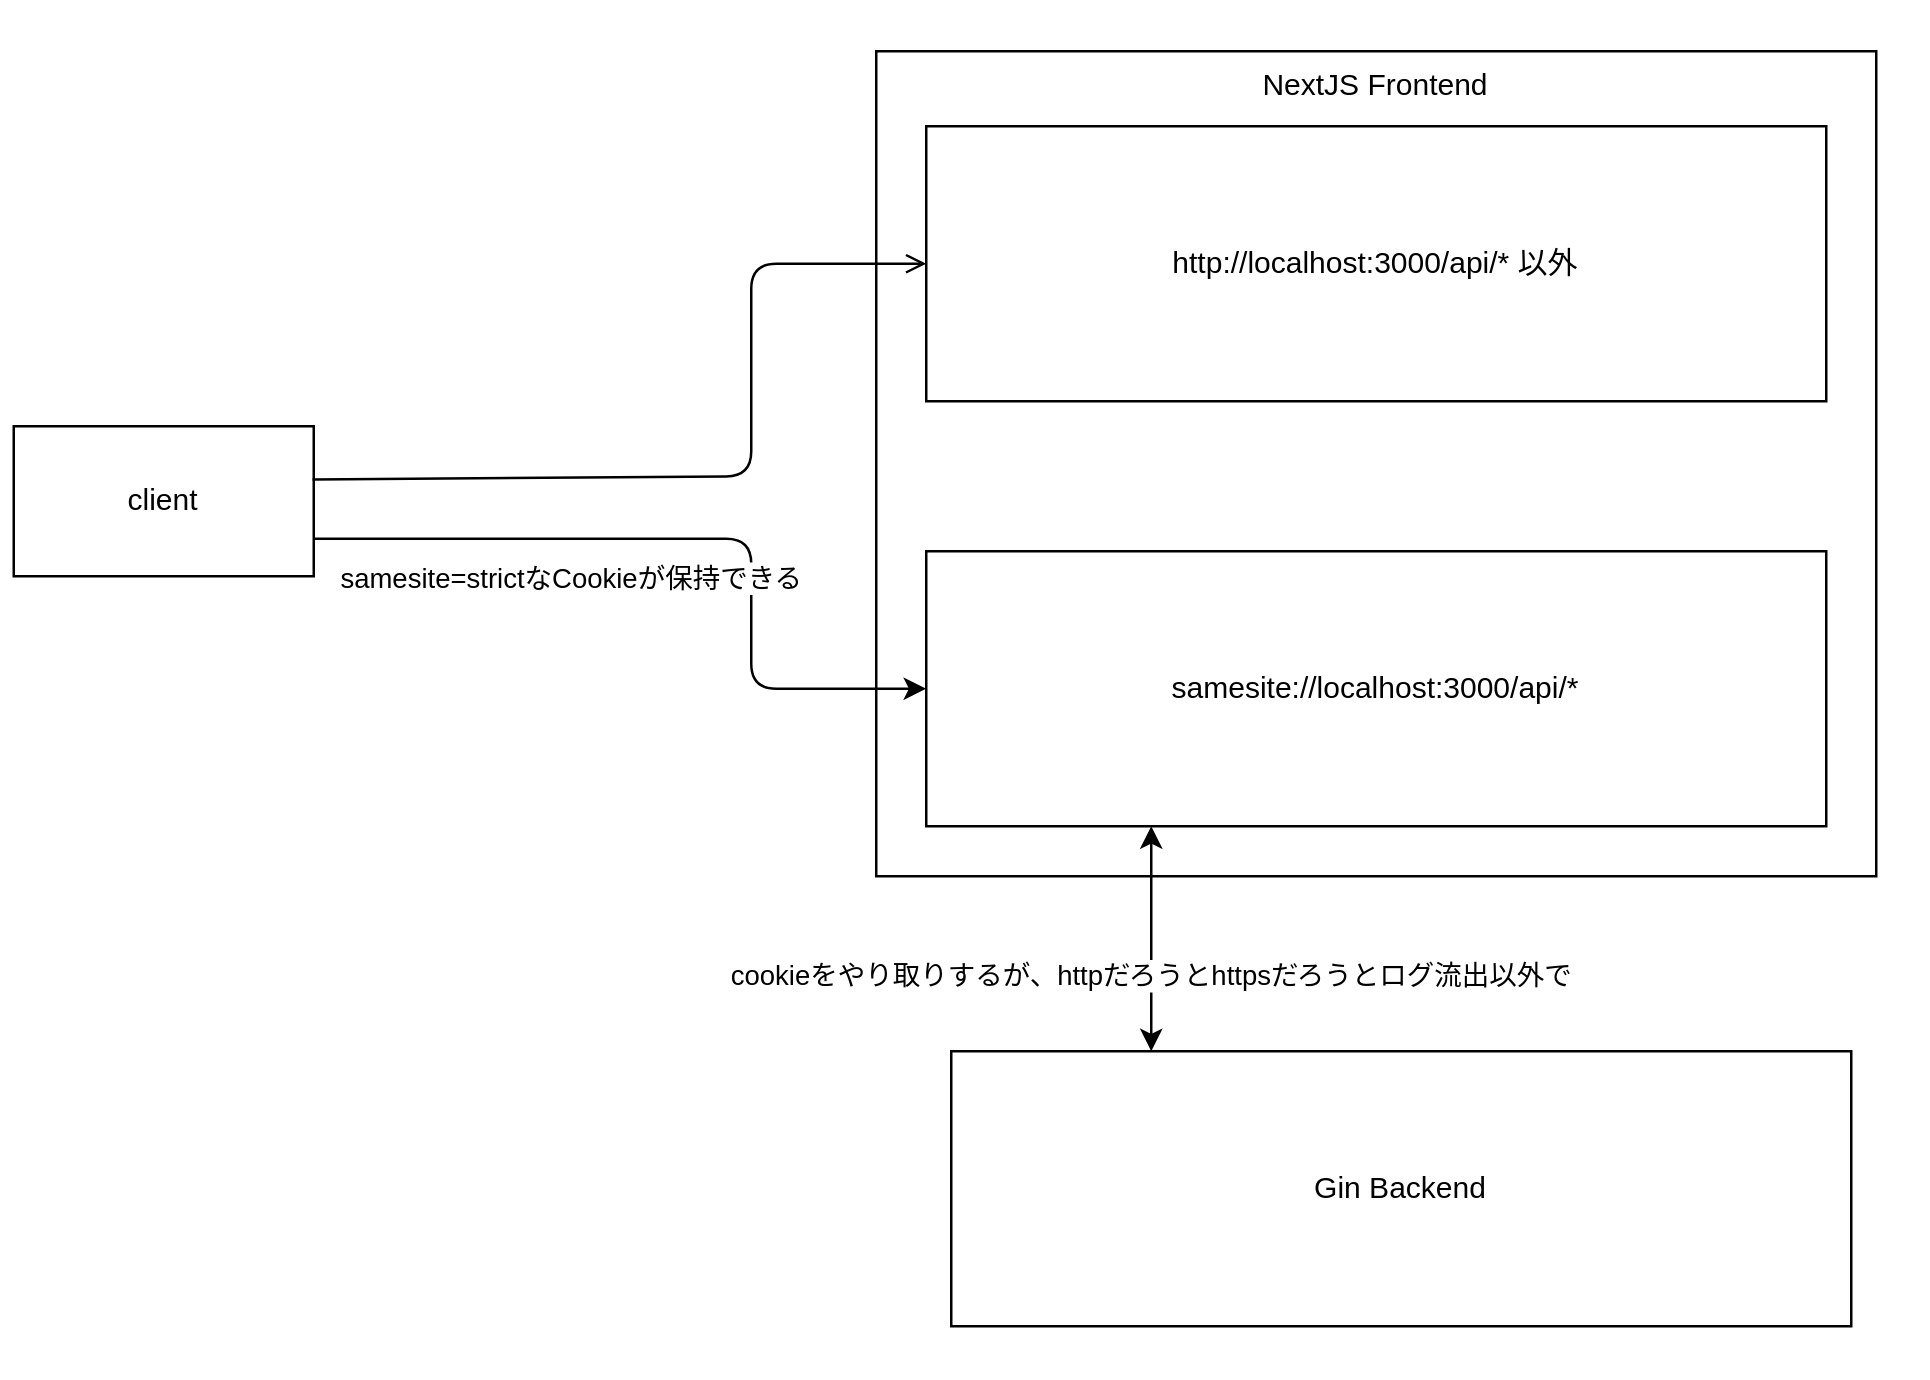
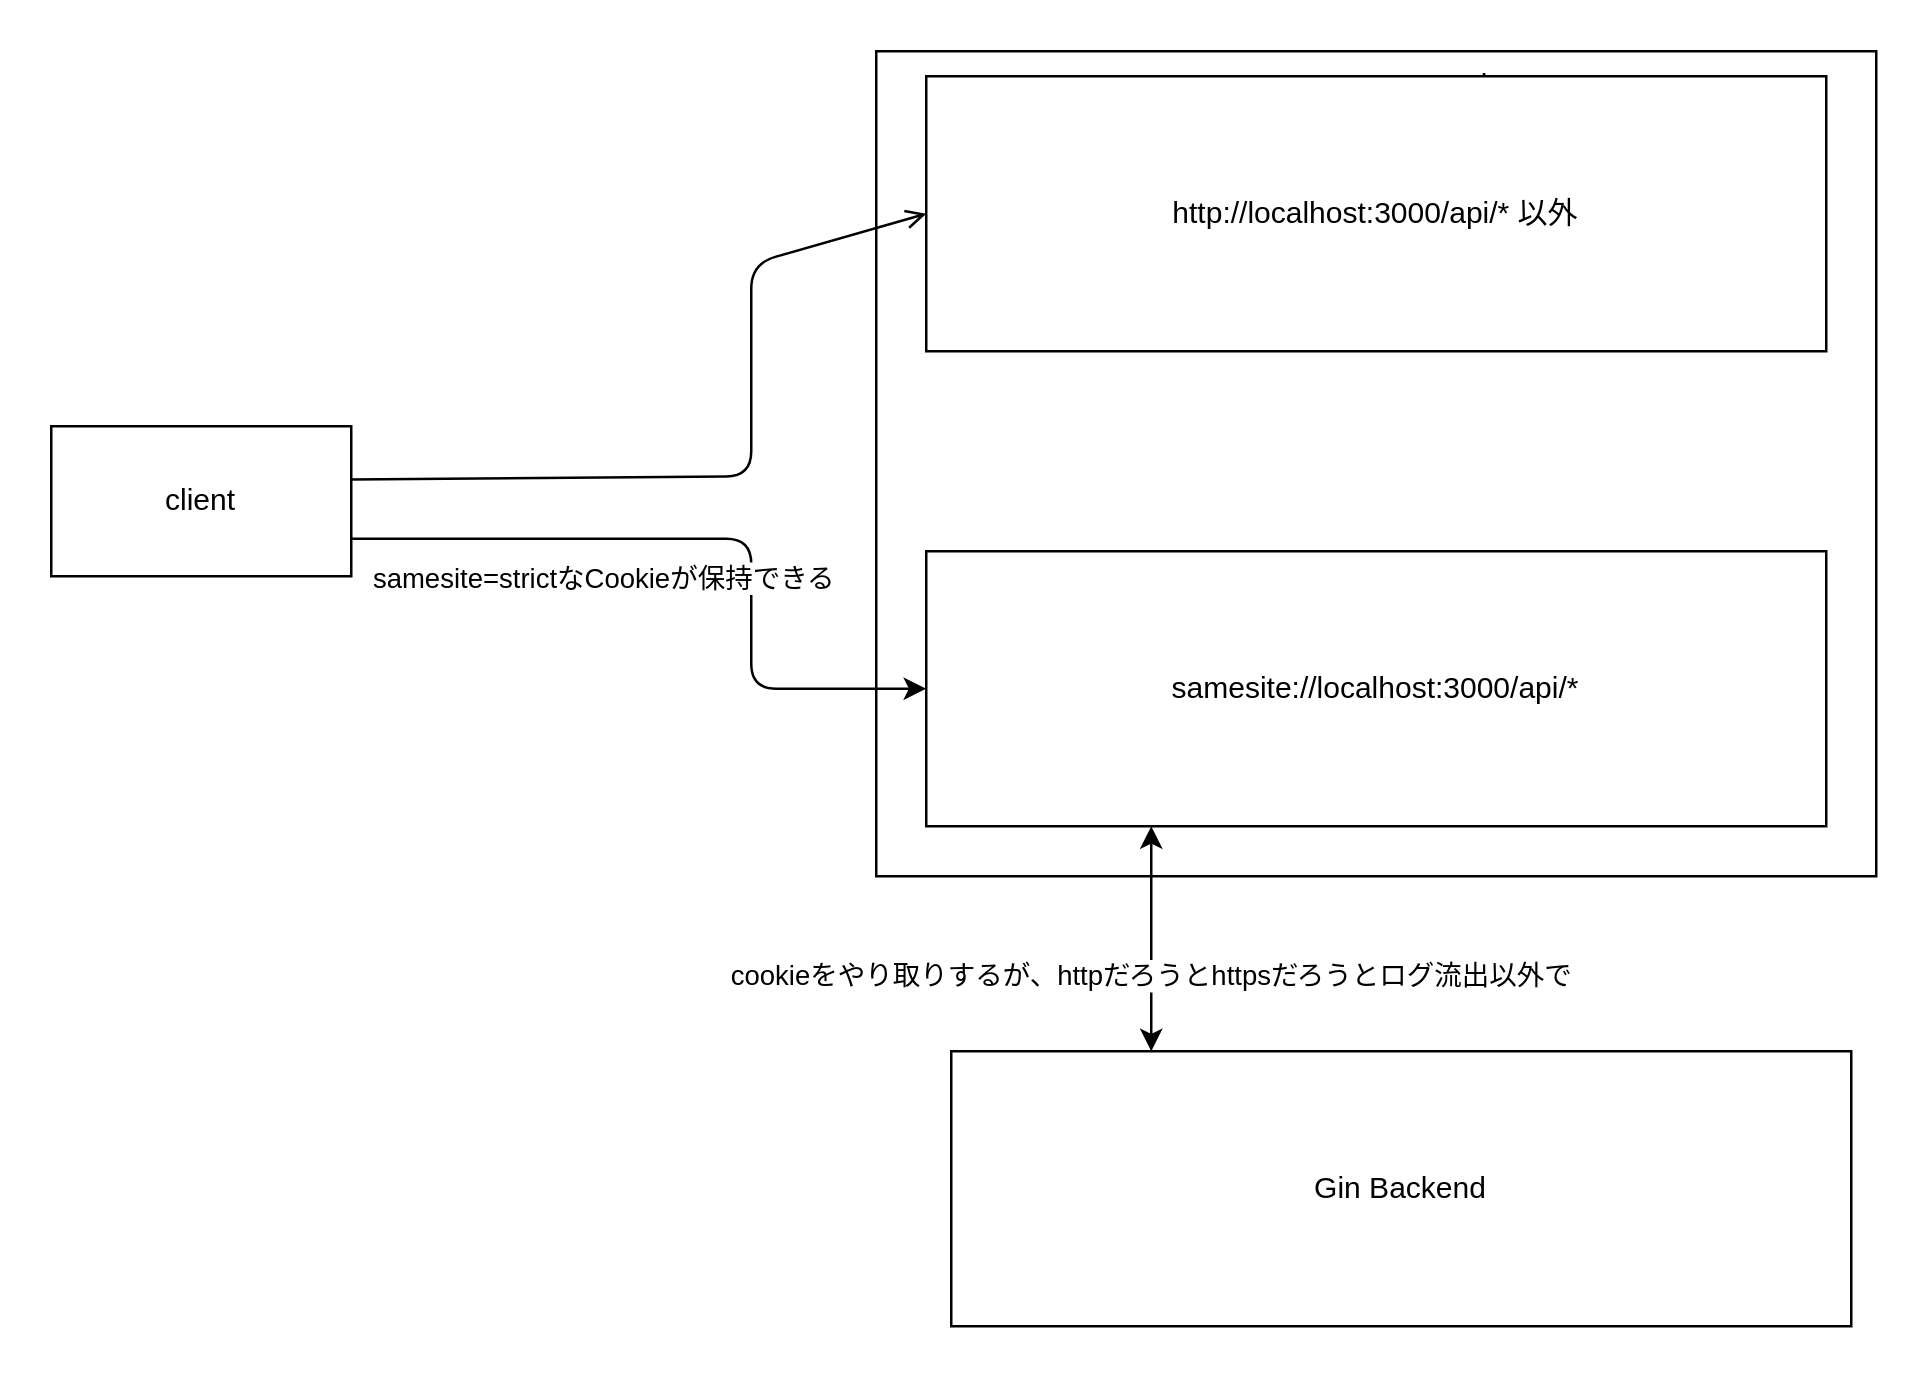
node "http://localhost:3000/api/* 以外": moved (1376, 264) -> (1376, 214)
node "client": moved (164, 501) -> (201, 501)
